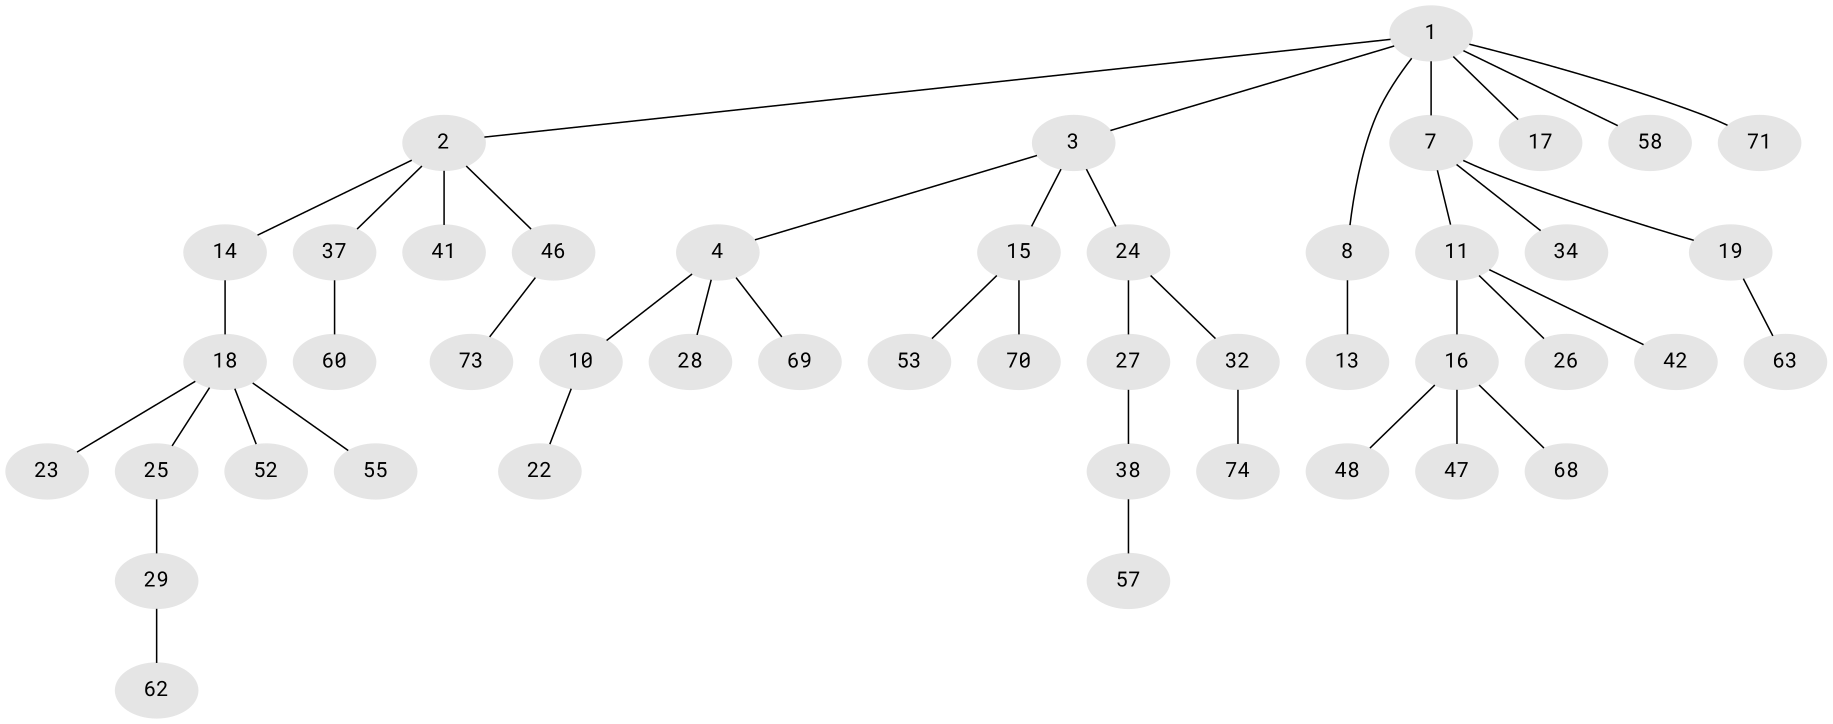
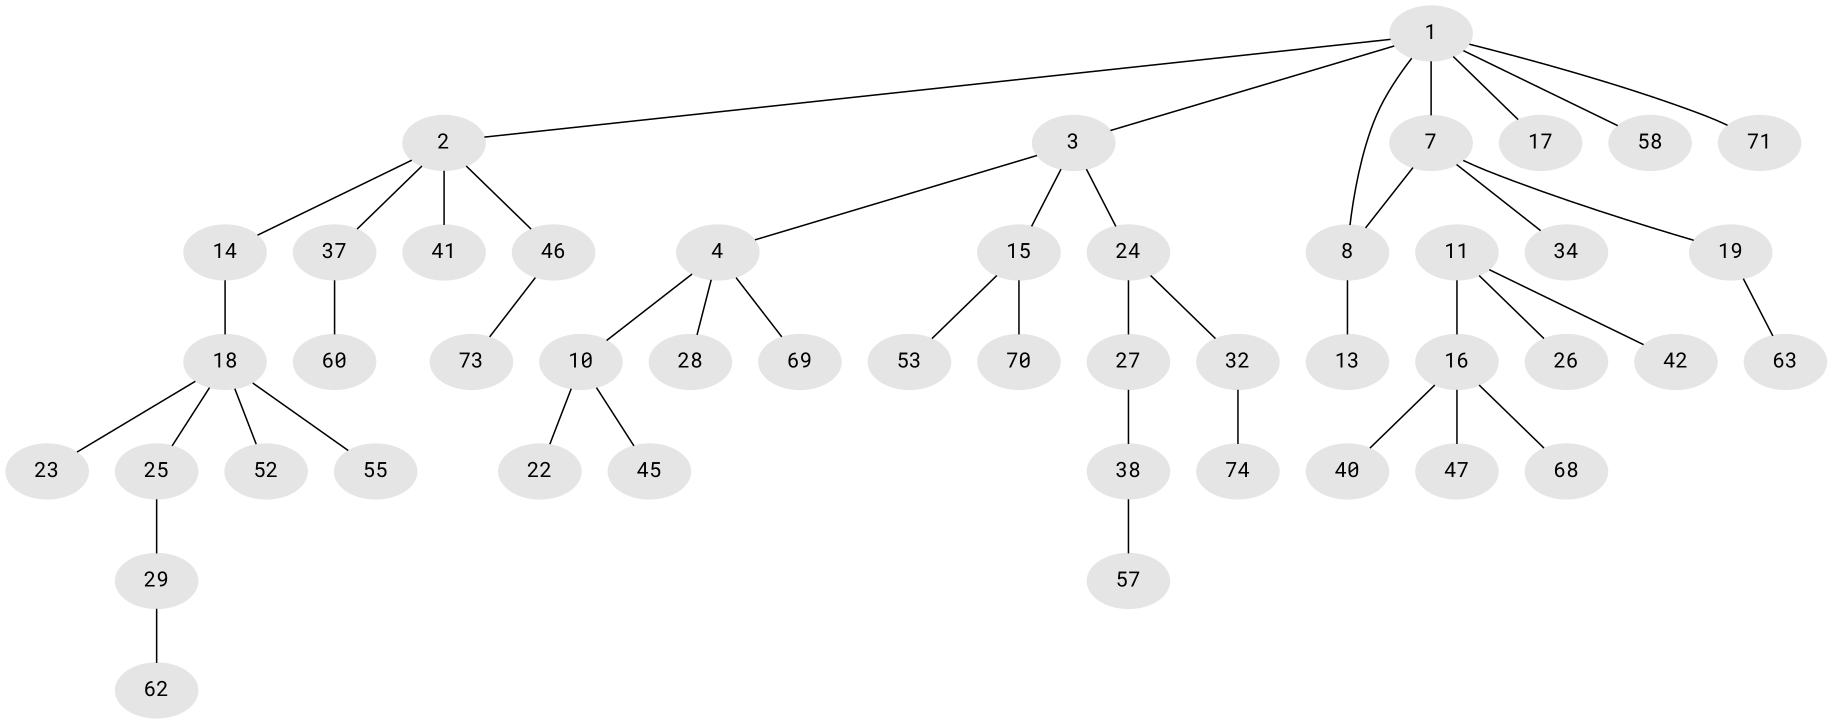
edge "7" -- "11": now "7" -- "8"
node "45": added
node "48": label "48" -> "40"
